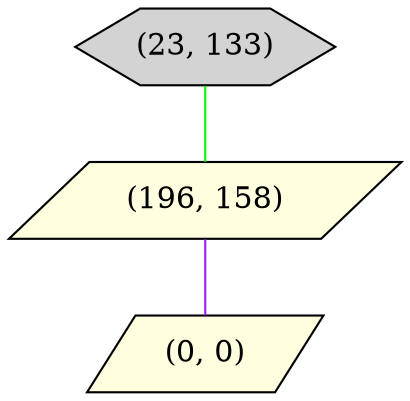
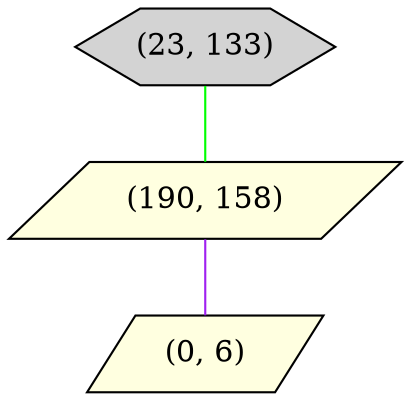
node "(196, 158)": label "(196, 158)" -> "(190, 158)"
node "(0, 0)": label "(0, 0)" -> "(0, 6)"
